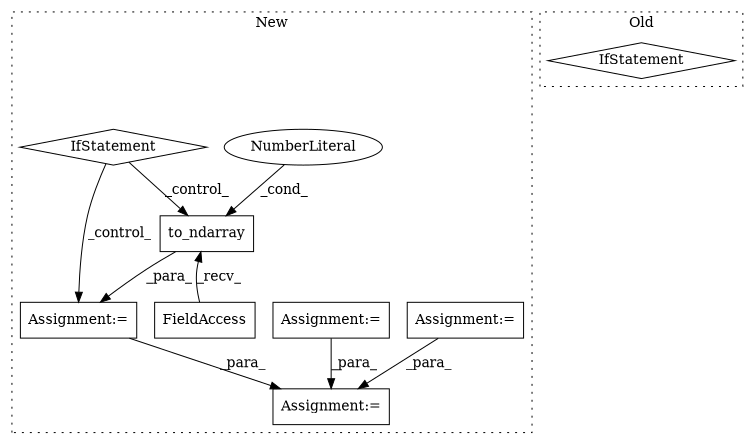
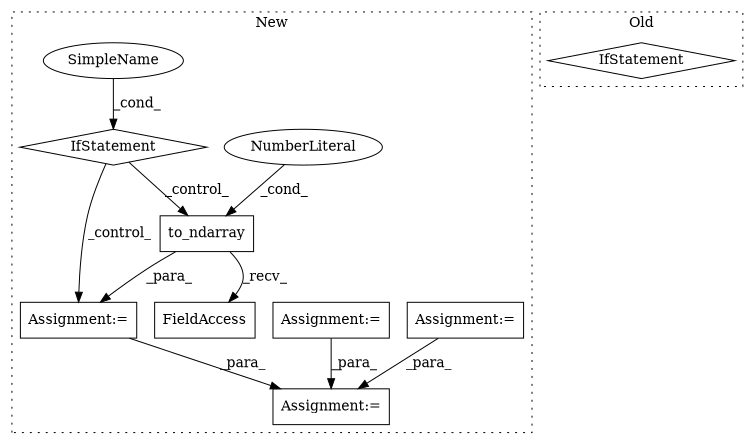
node "SimpleName": added
edge "FieldAccess" -> "to_ndarray": reversed
